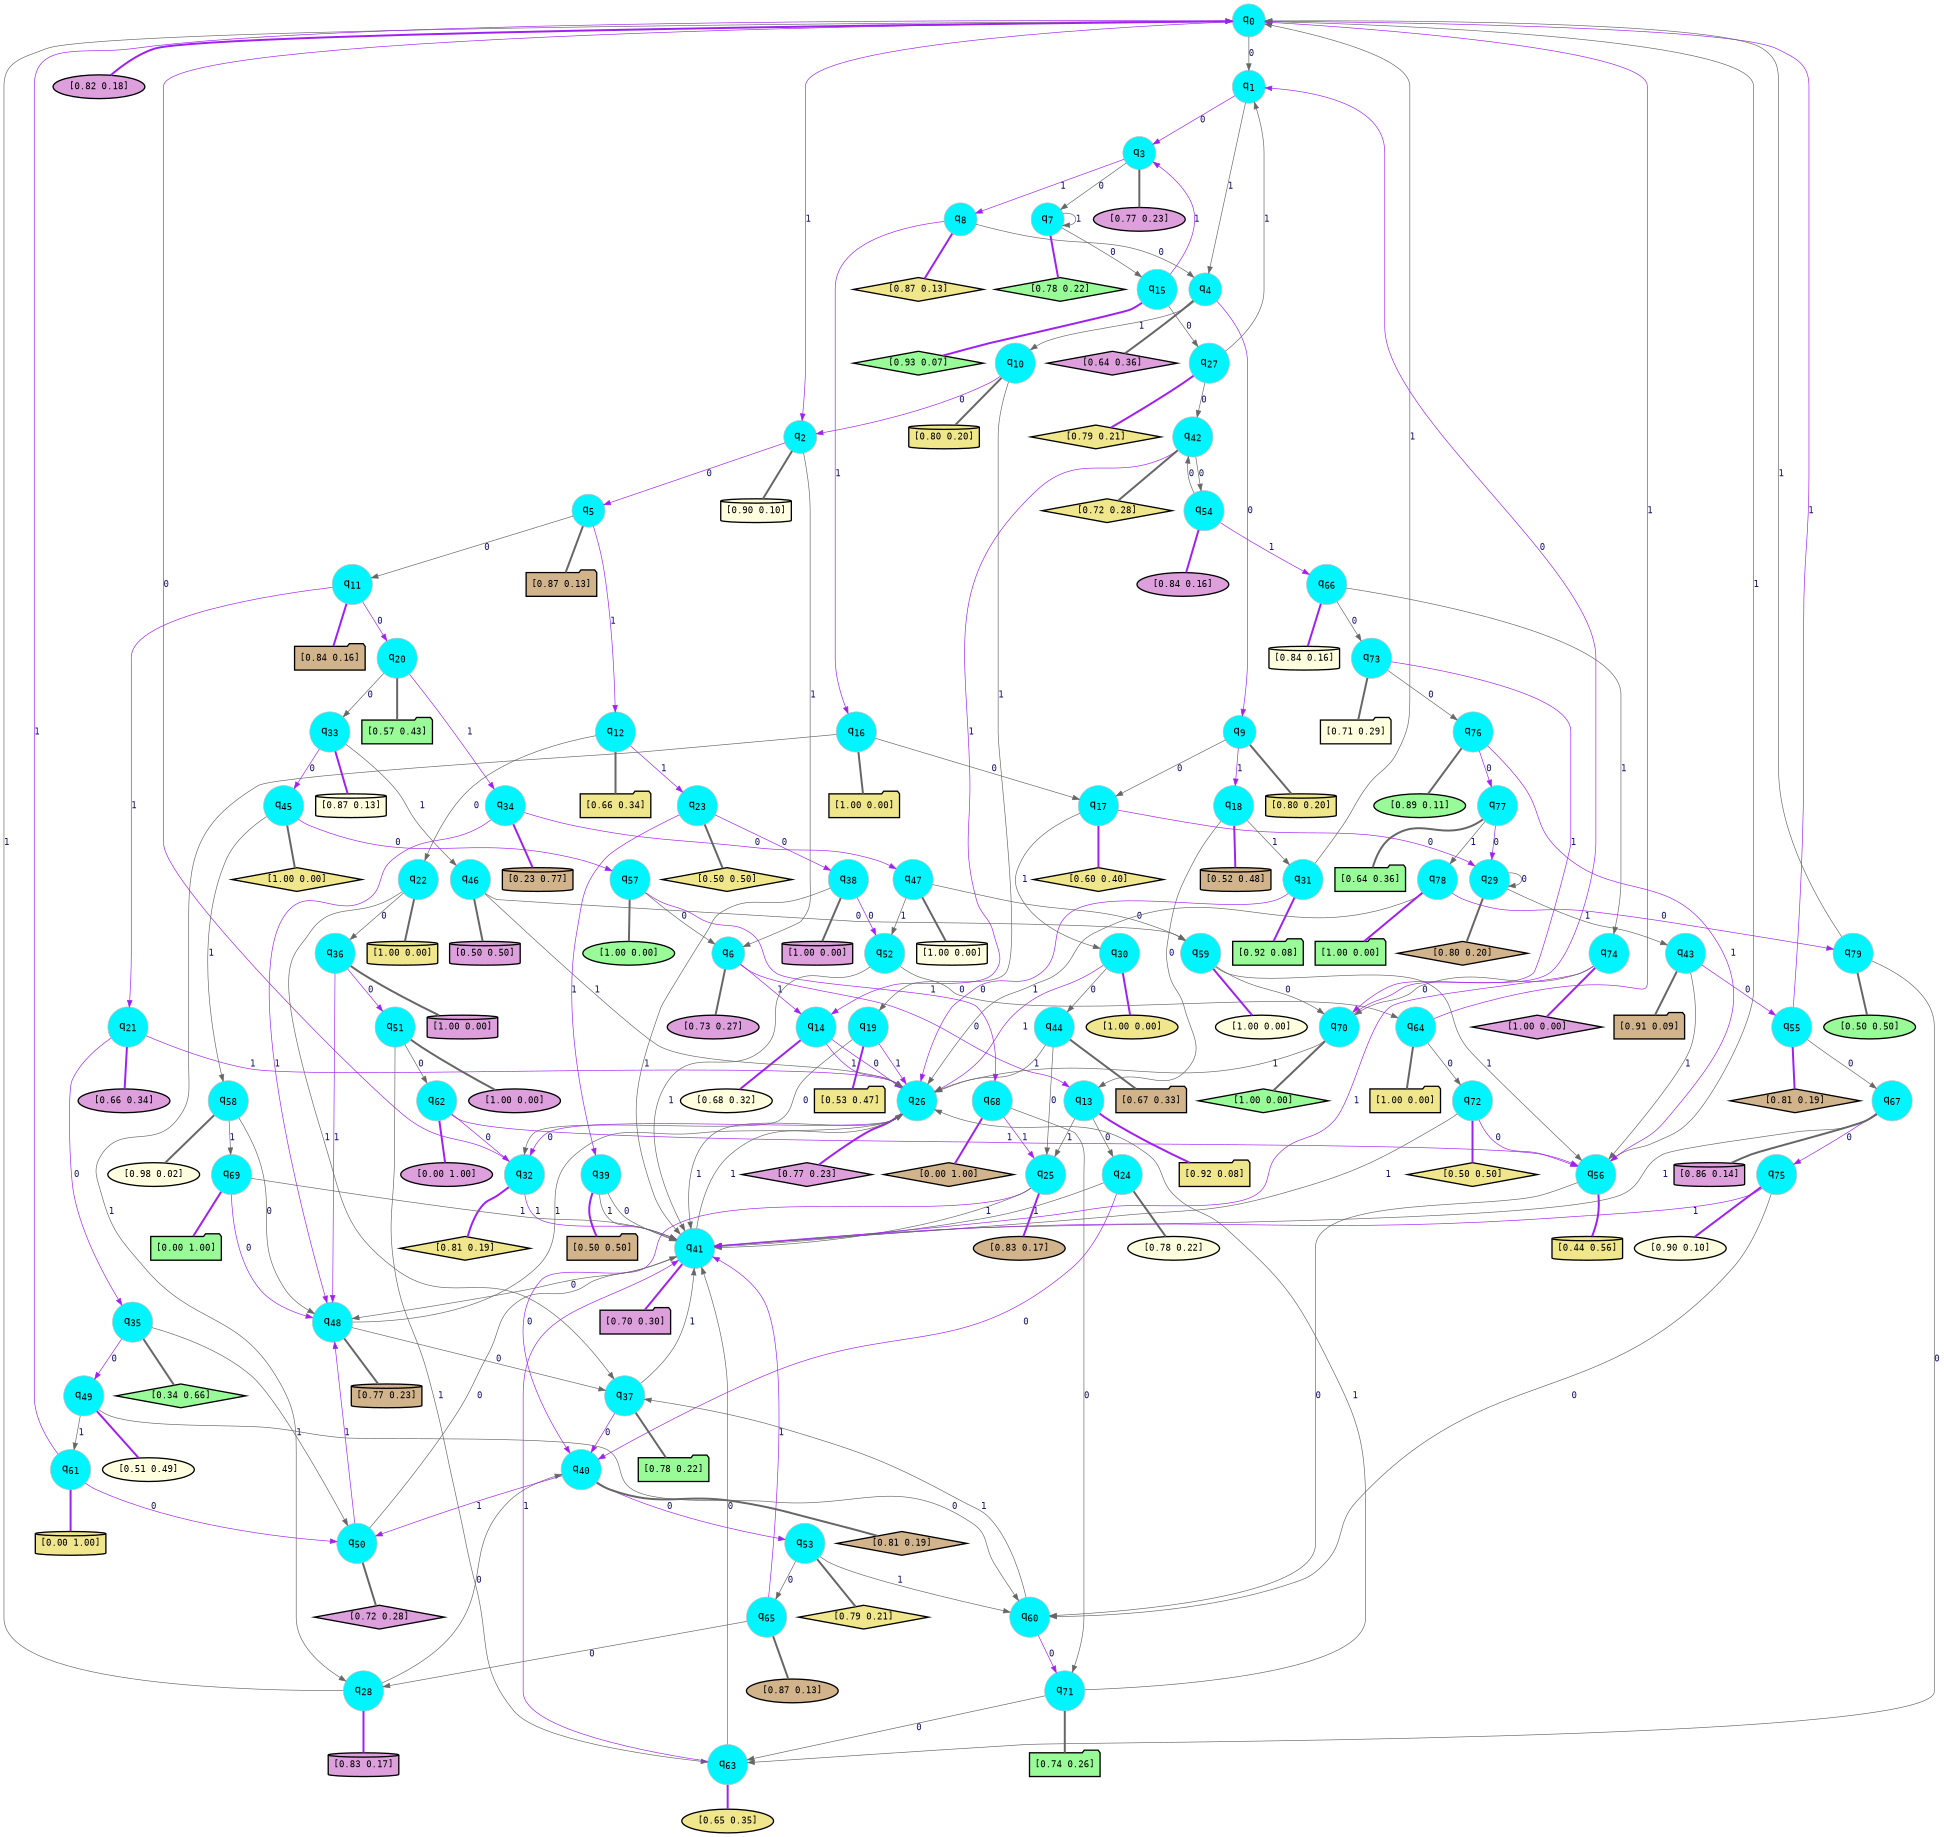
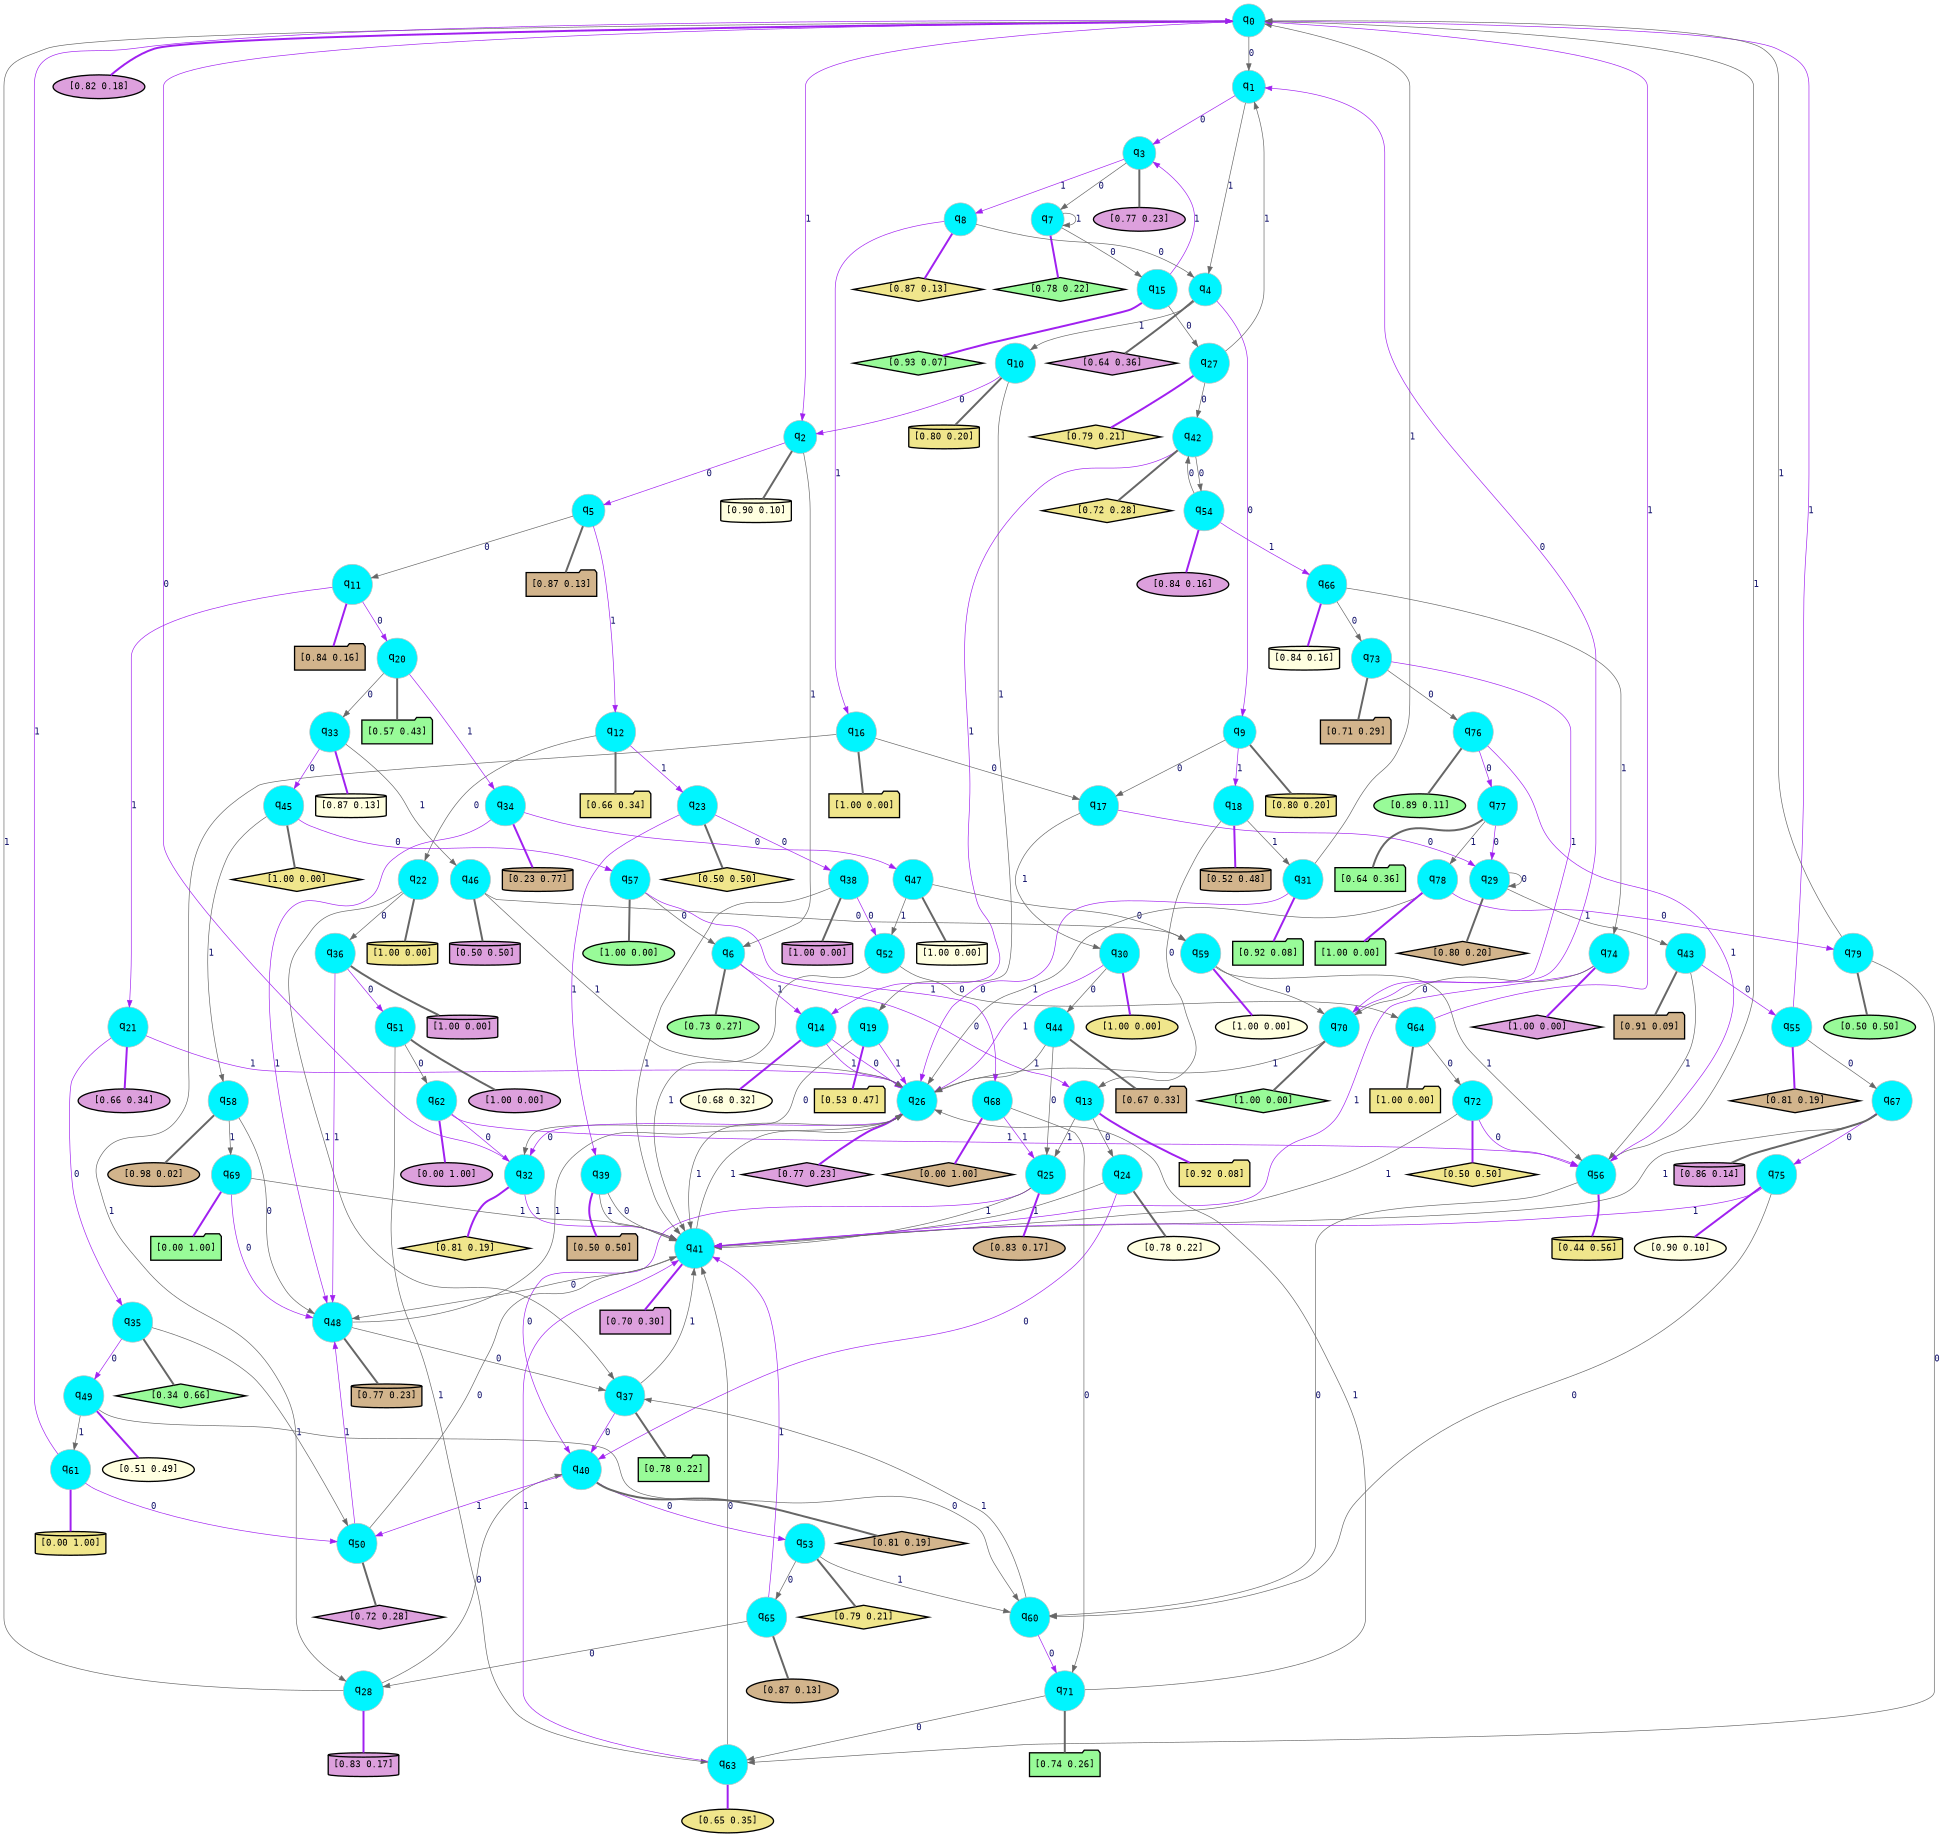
node "[0.71 0.29]": fillcolor lightyellow -> tan
node "[0.60 0.40]": removed
node "[0.73 0.27]": fillcolor plum -> palegreen
node "[0.98 0.02]": fillcolor lightyellow -> tan
